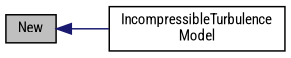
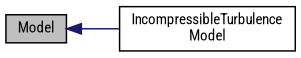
node "New": label "New" -> "Model"
